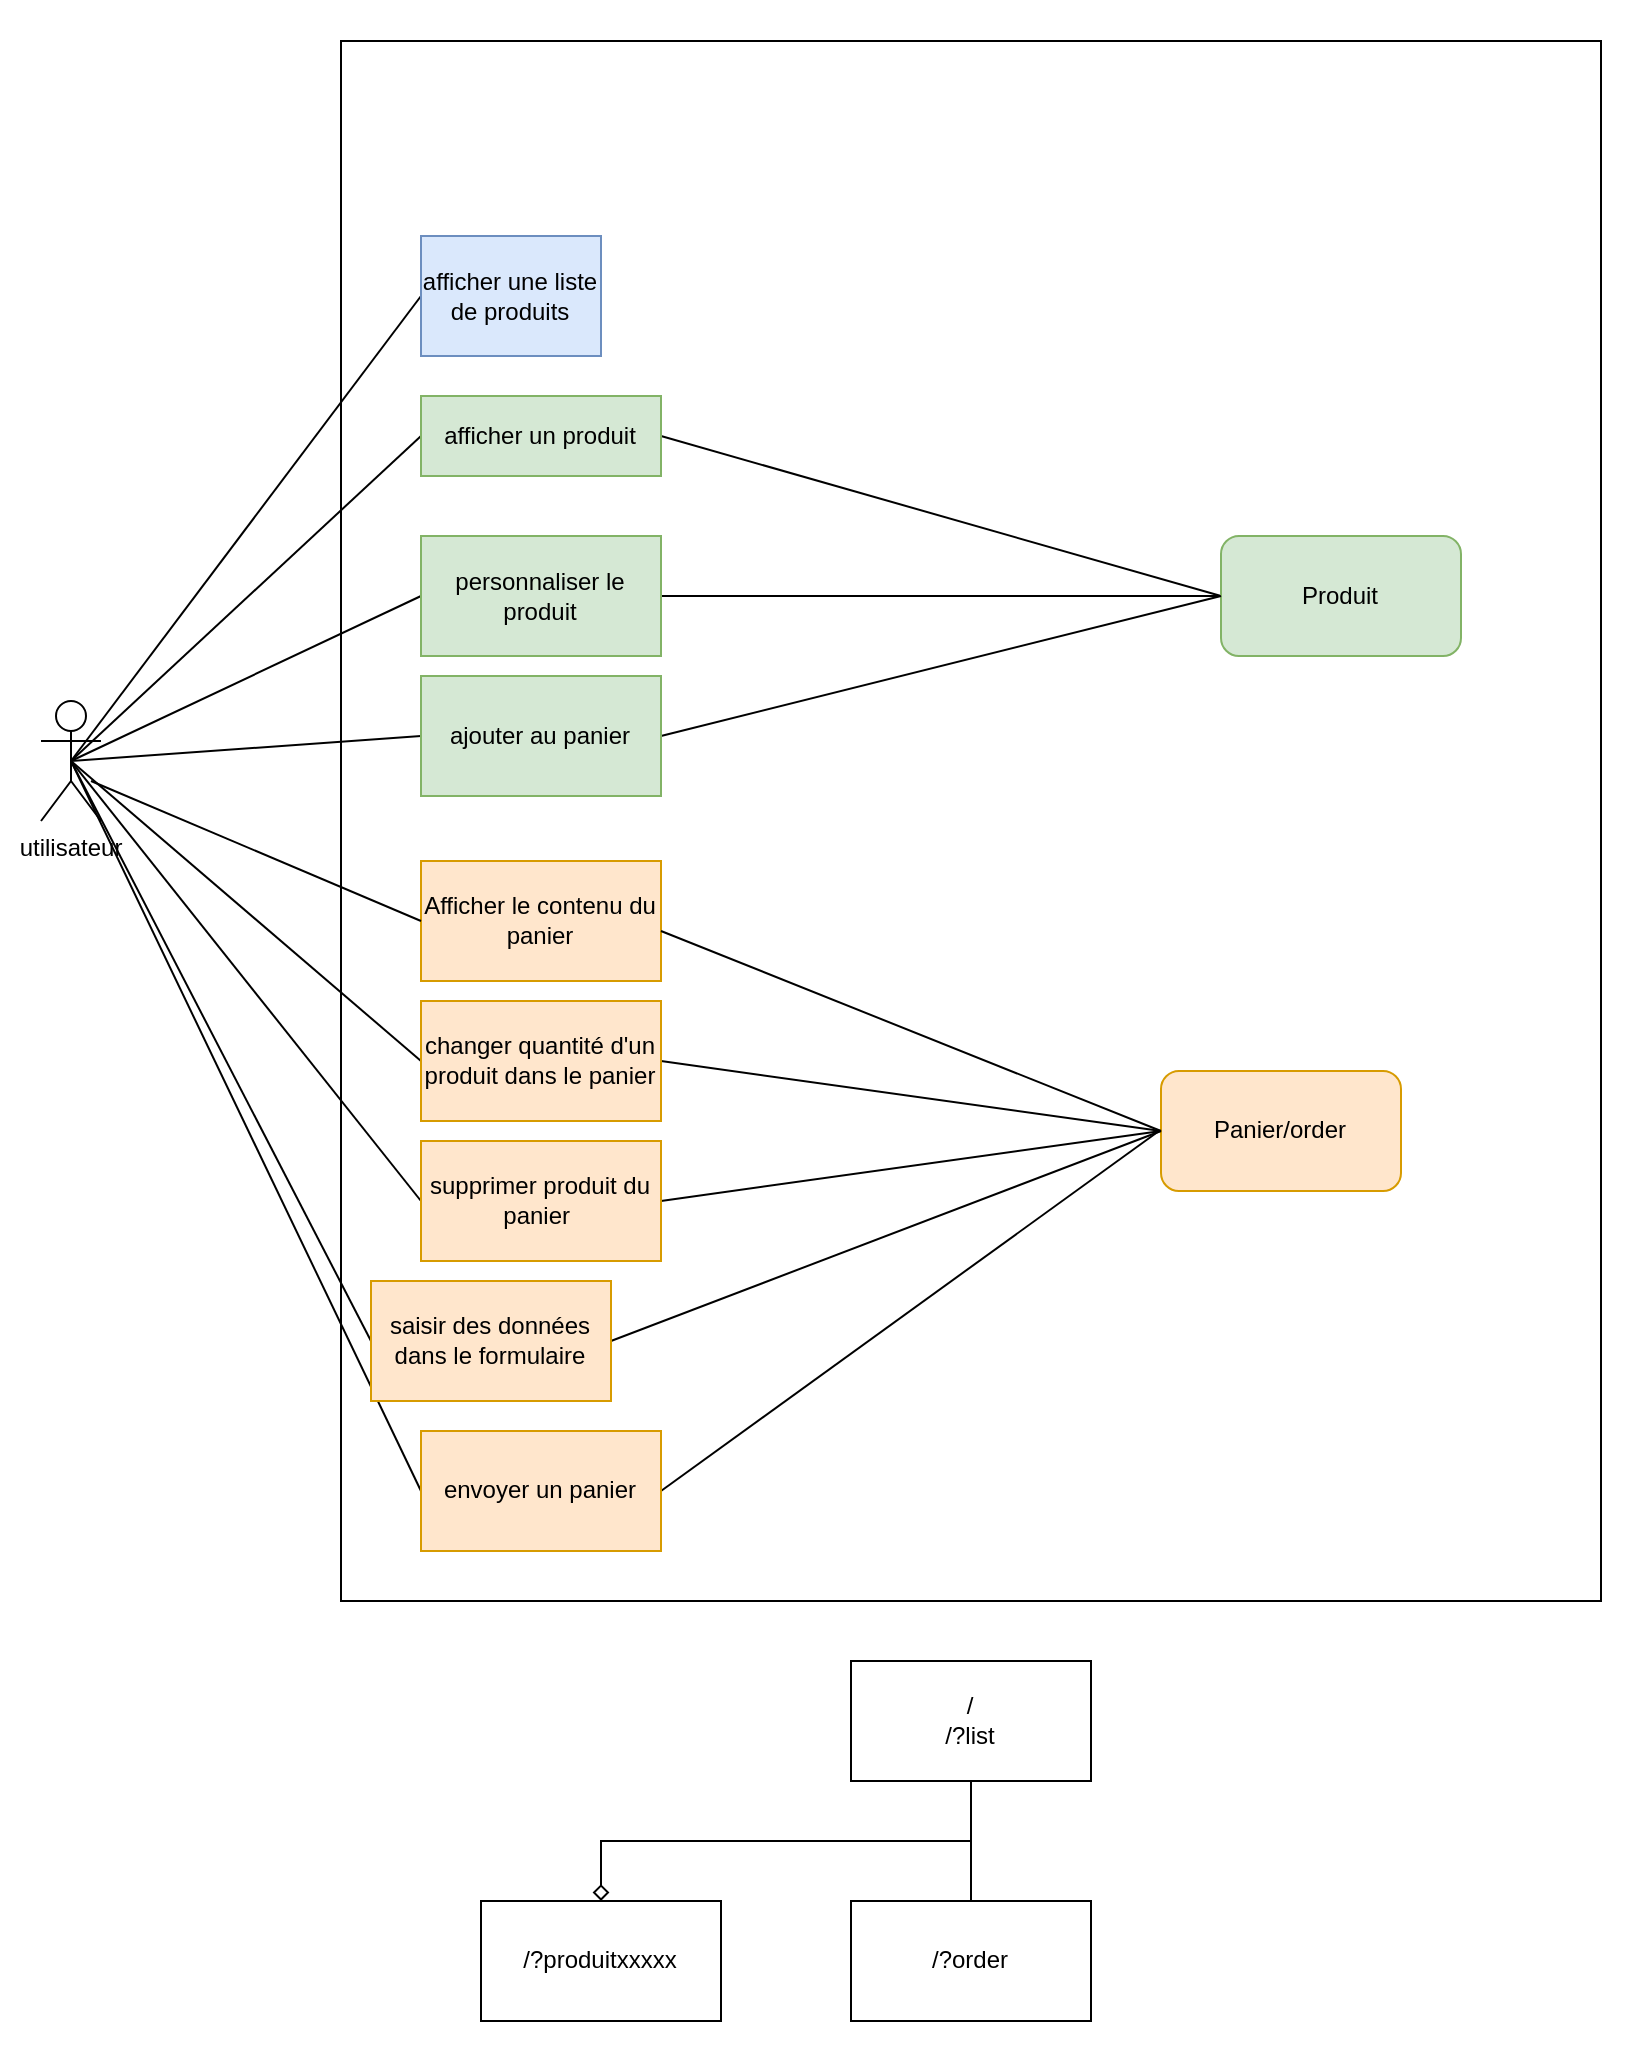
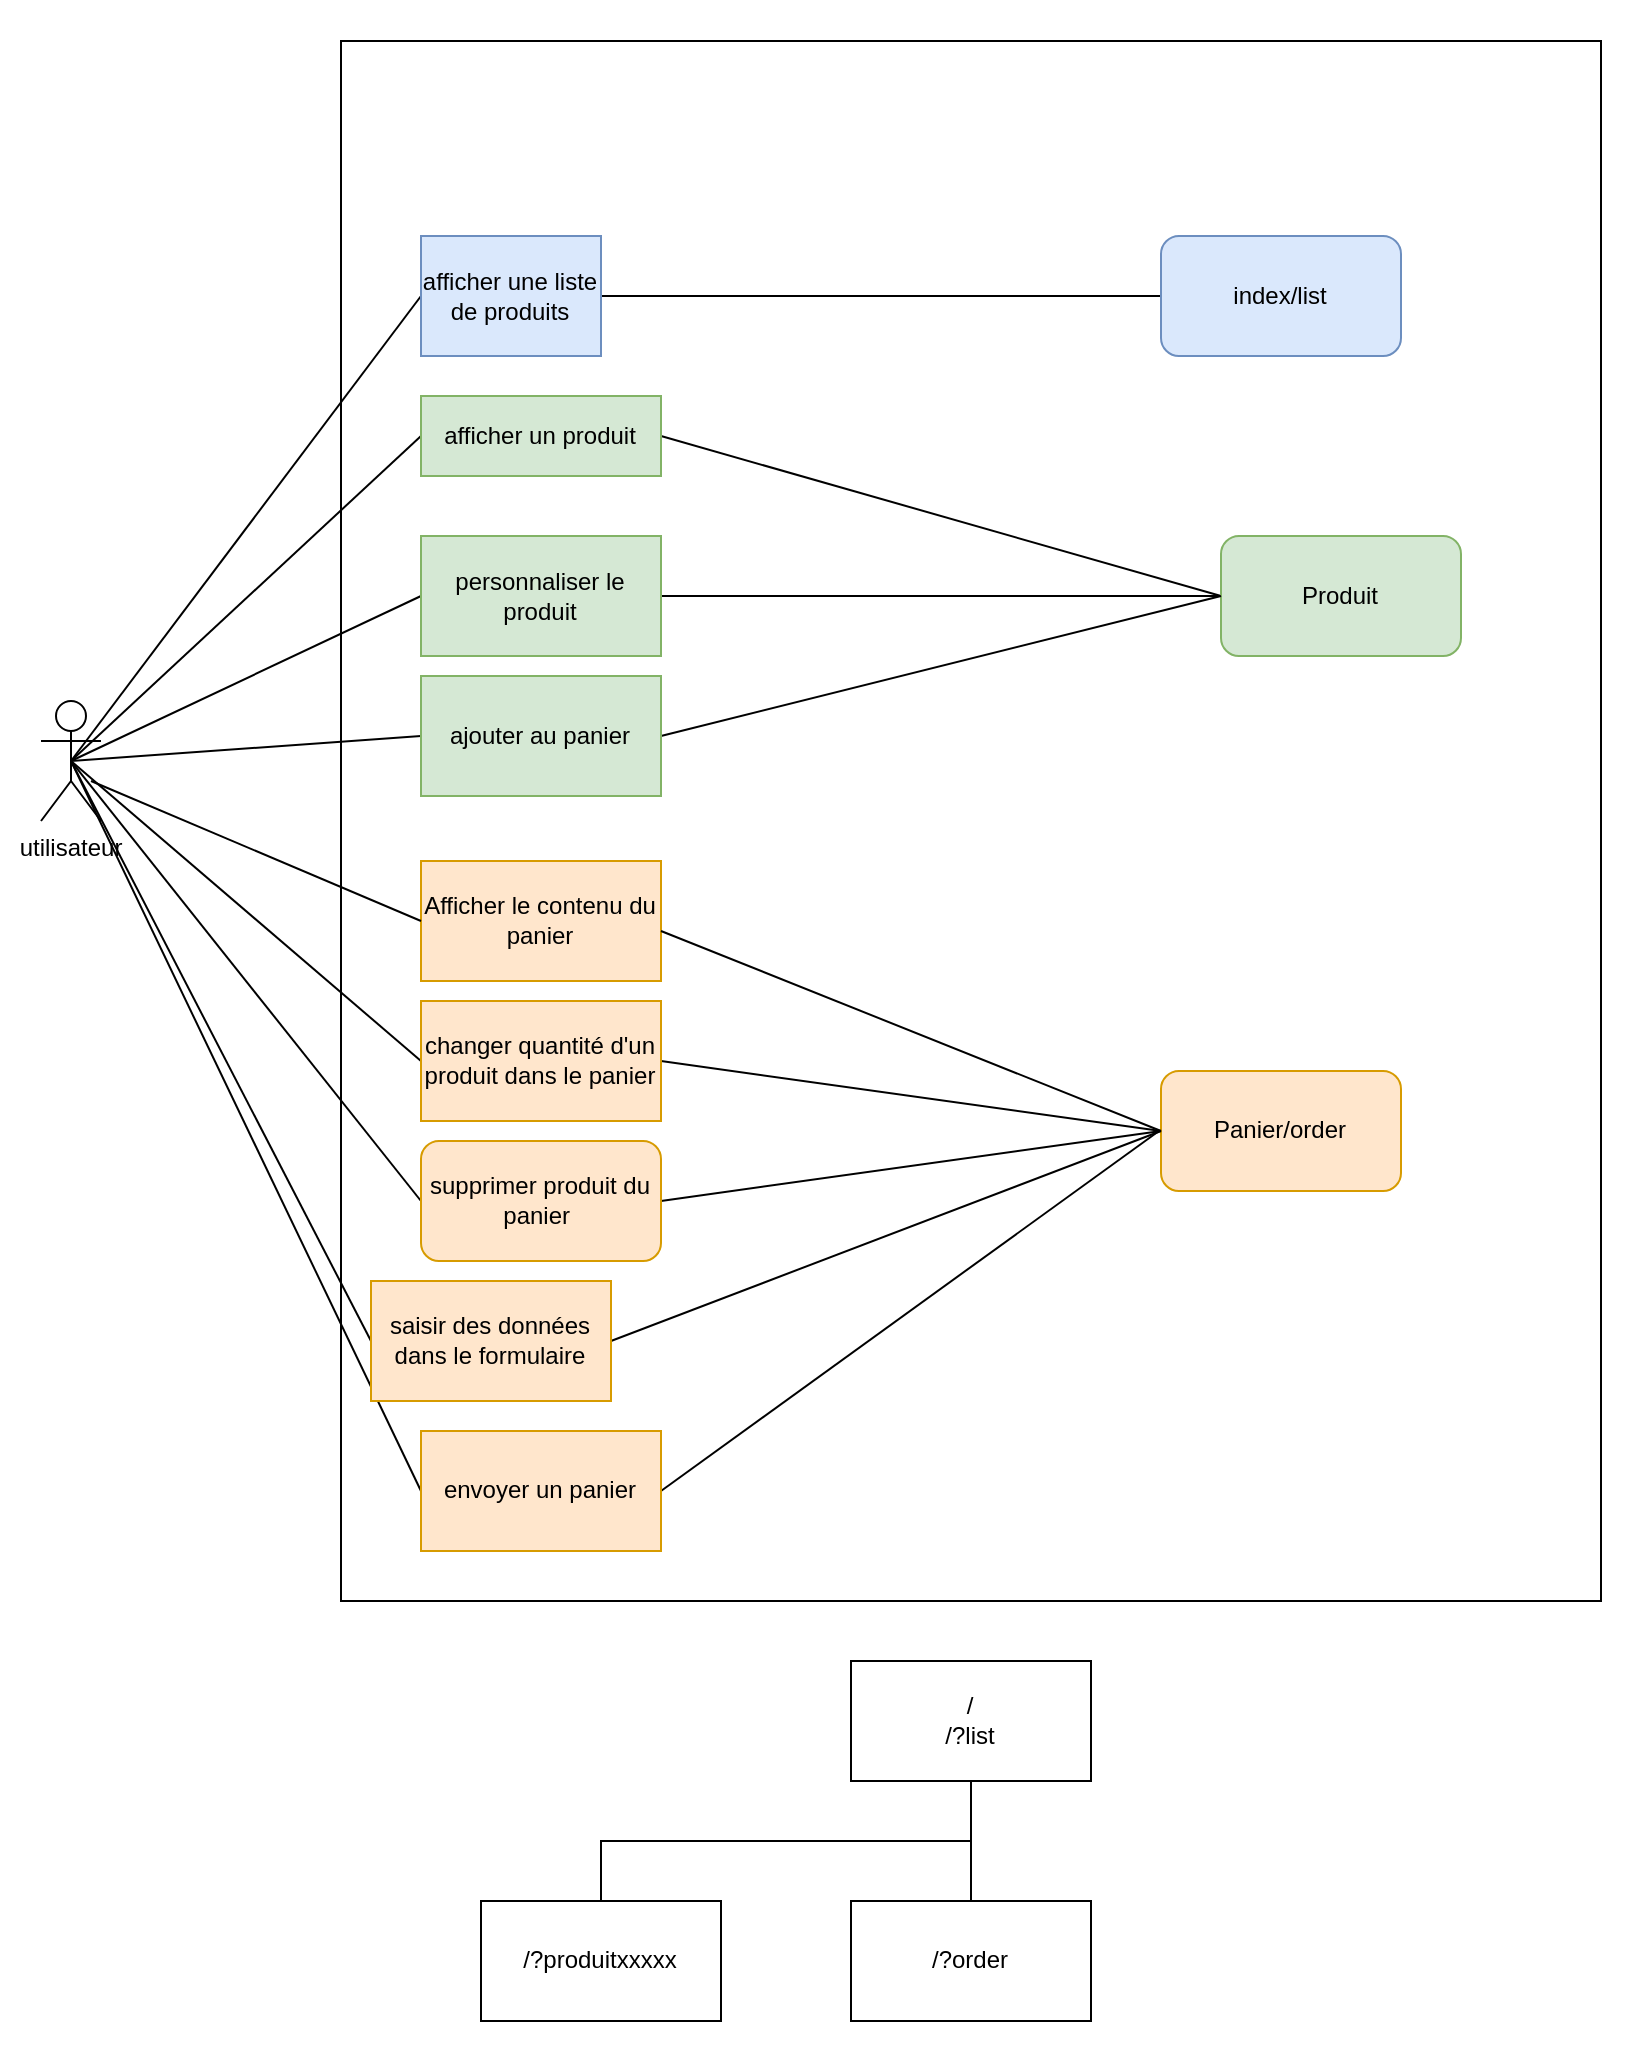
edge "afficher une liste de produits" -- "index/list": added
node "index/list": added
node "supprimer produit du panier": shape rectangle -> rounded rectangle
edge "/ /?list" -> "/?produitxxxxx": arrowhead diamond -> none
